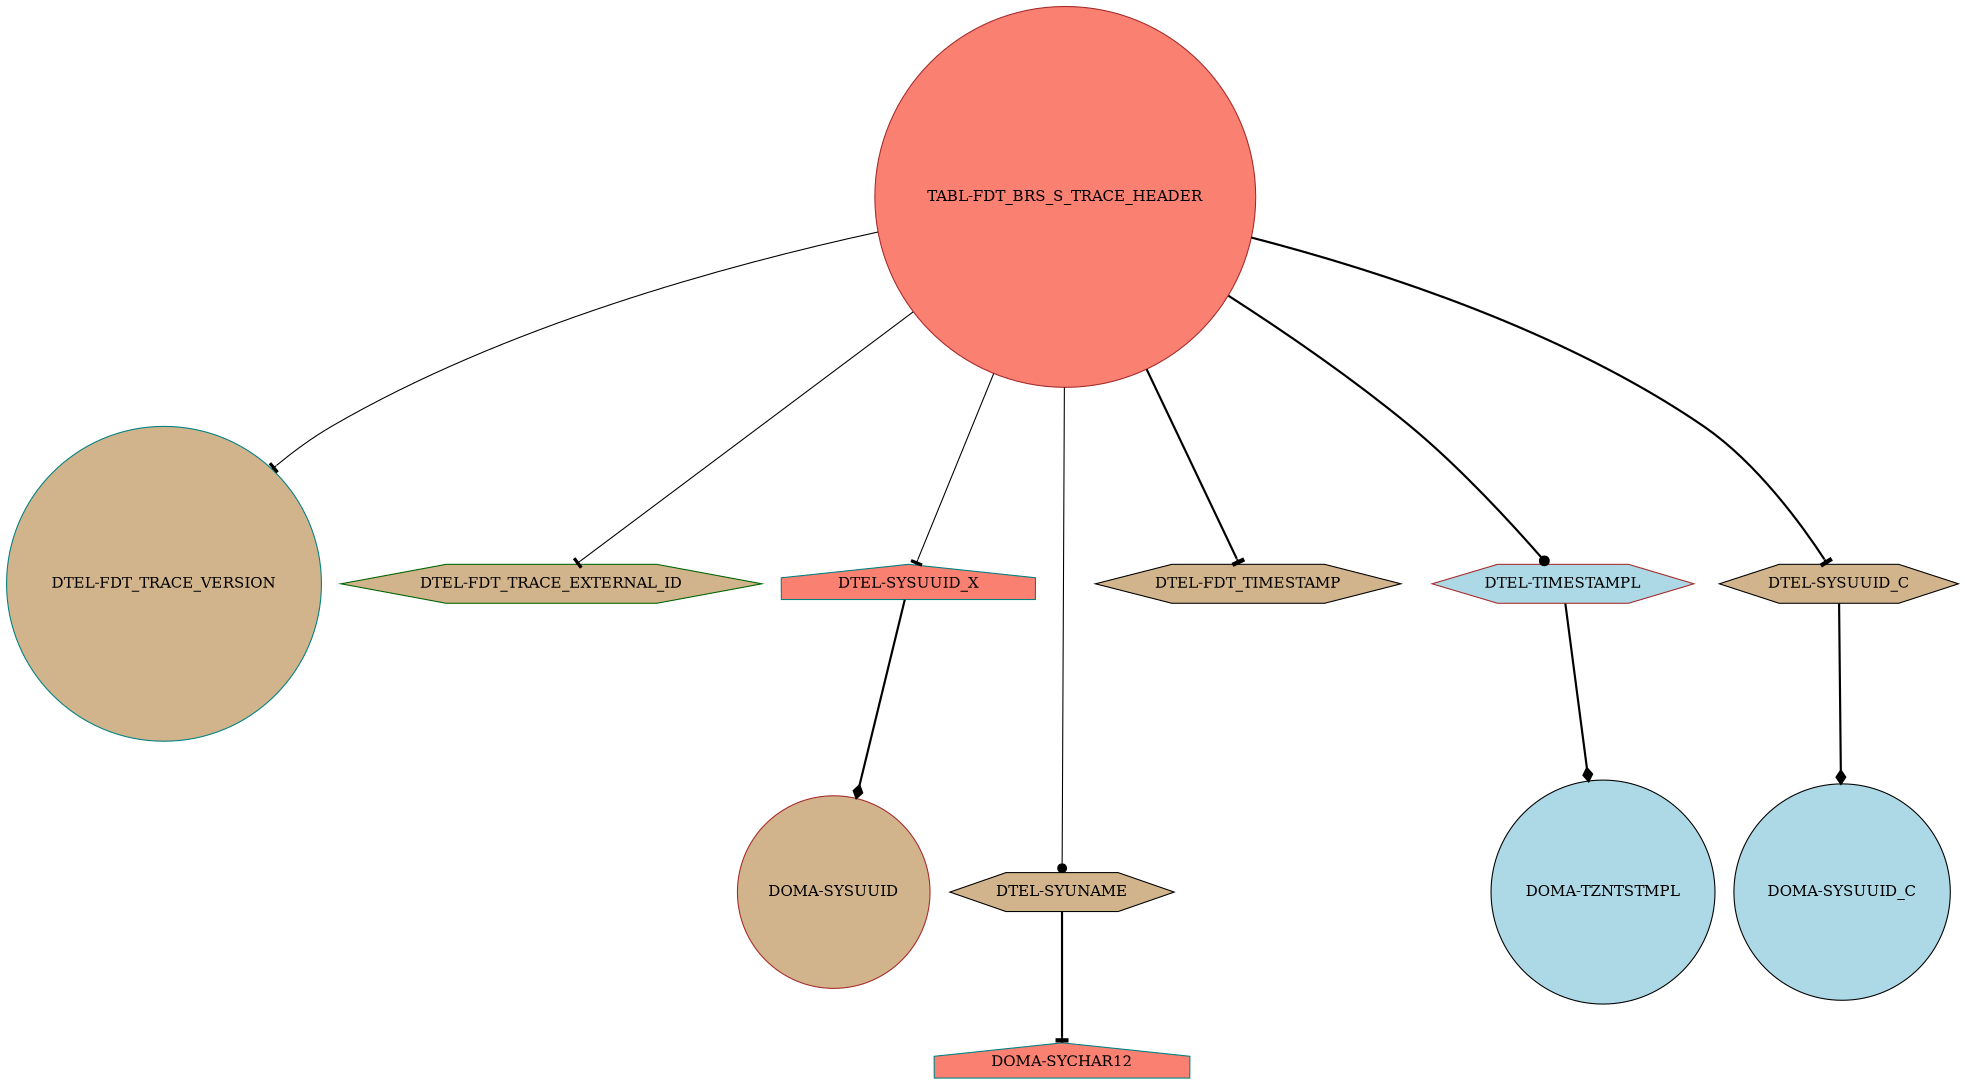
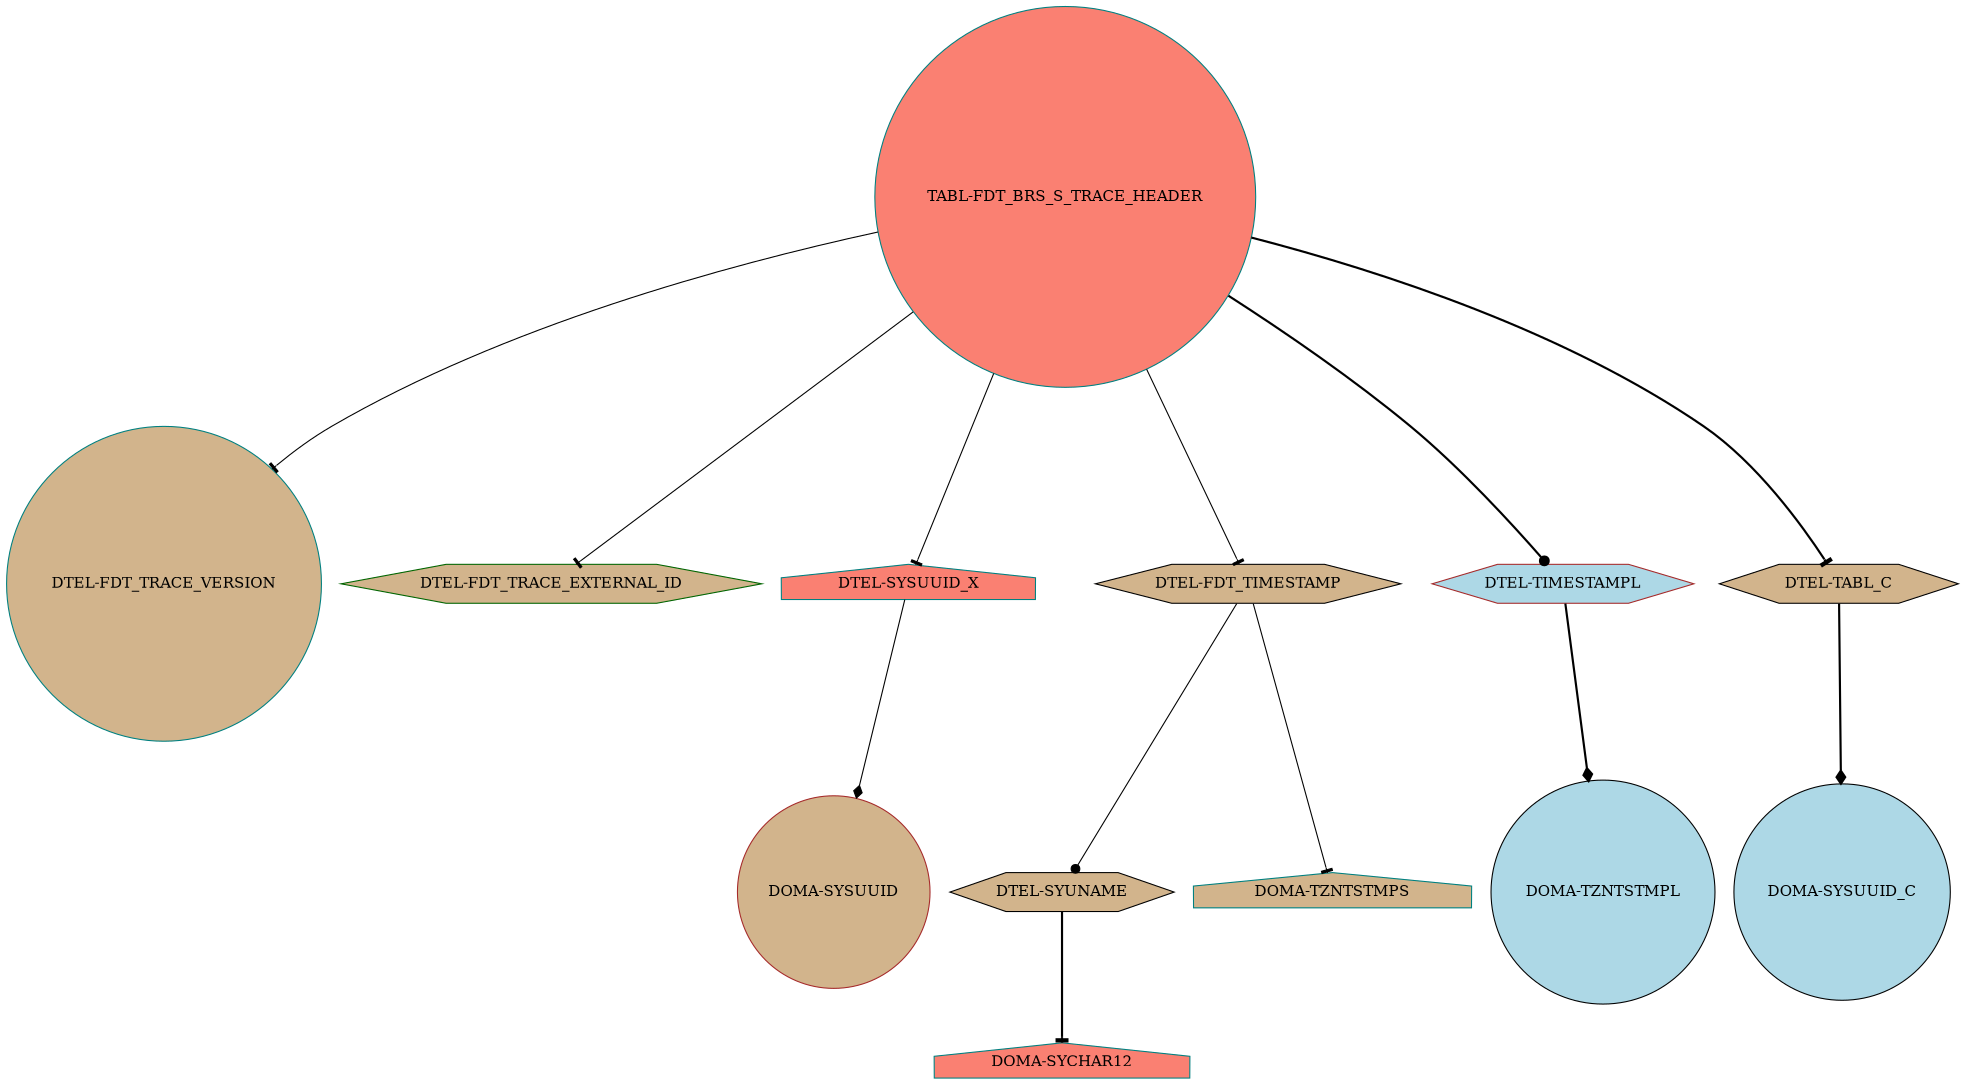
node "TABL-FDT_BRS_S_TRACE_HEADER": color brown -> teal
edge "TABL-FDT_BRS_S_TRACE_HEADER" -> "DTEL-FDT_TIMESTAMP": style bold -> solid
node "DTEL-SYSUUID_C": label "DTEL-SYSUUID_C" -> "DTEL-TABL_C"
edge "TABL-FDT_BRS_S_TRACE_HEADER" -> "DTEL-SYUNAME": now "DTEL-FDT_TIMESTAMP" -> "DTEL-SYUNAME"
edge "DTEL-SYSUUID_X" -> "DOMA-SYSUUID": style bold -> solid
node "DOMA-TZNTSTMPS": added
